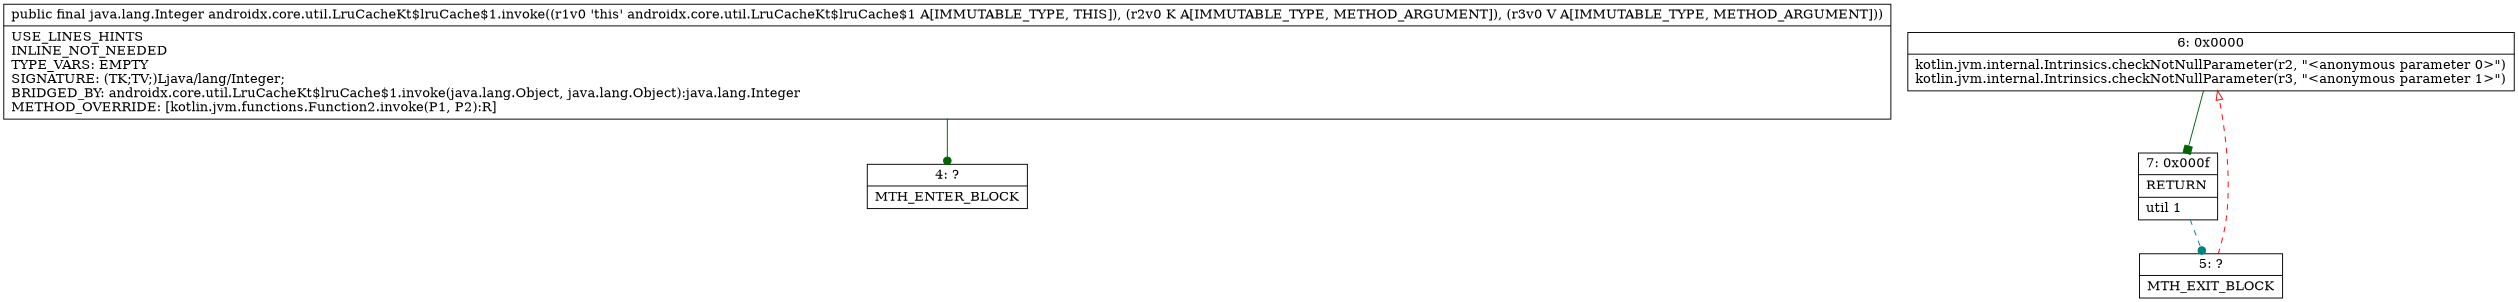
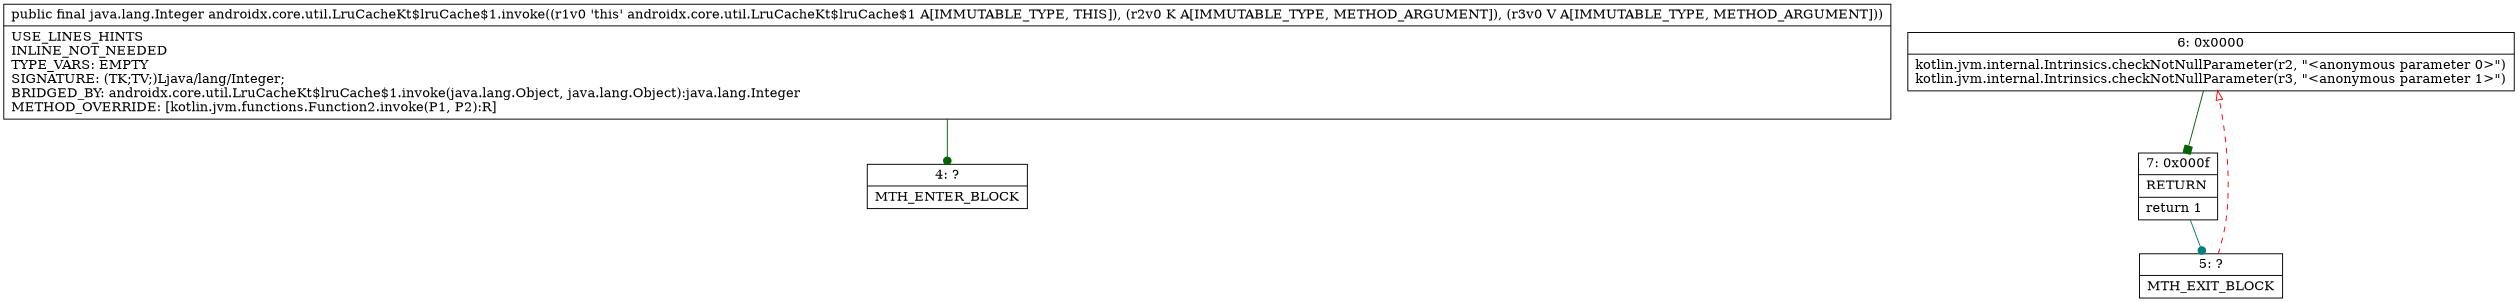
node "7: 0x000f": text "util 1" -> "return 1"
edge "7: 0x000f" -> "5: ?": style dashed -> solid
